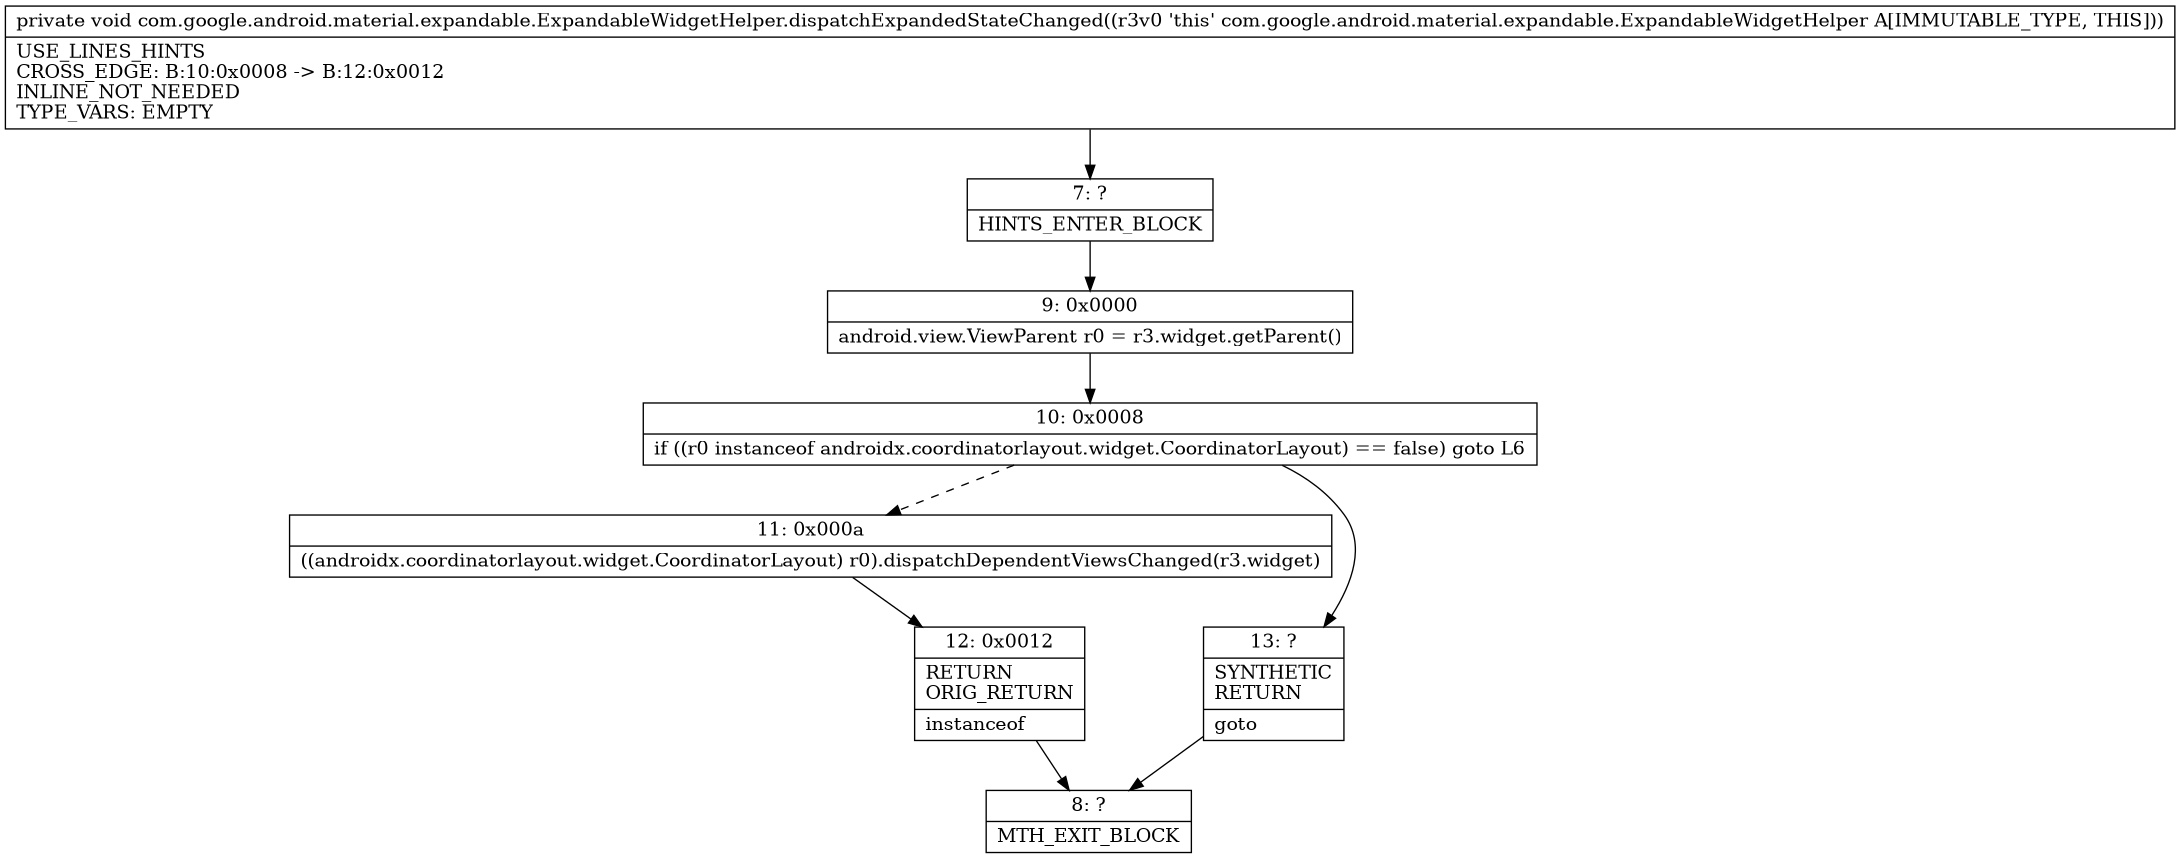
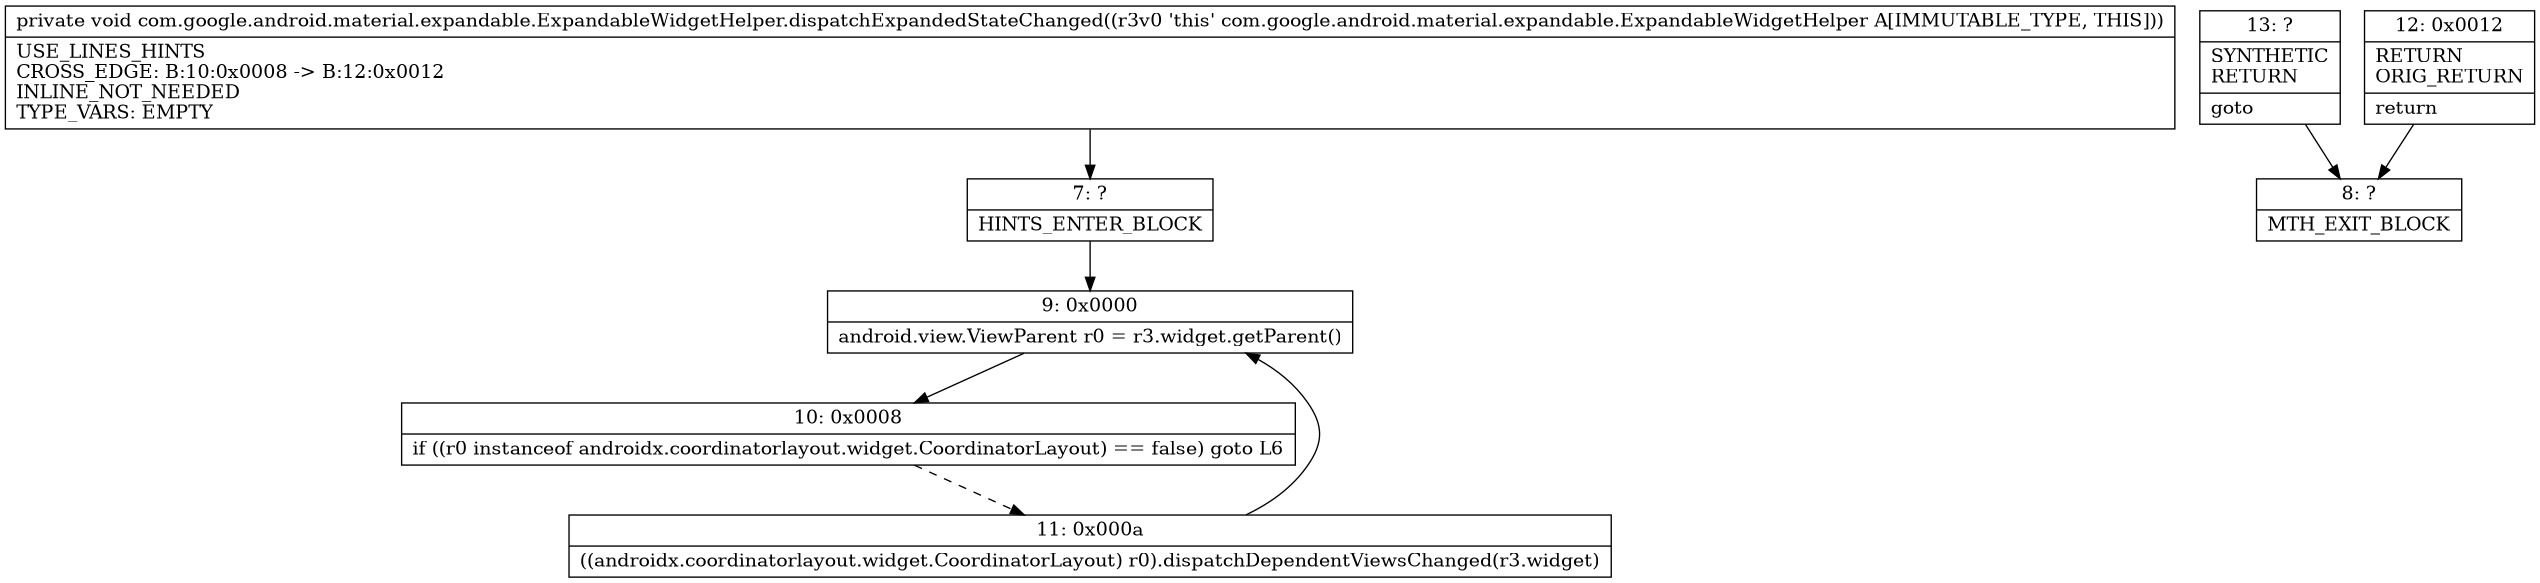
edge "10: 0x0008" -> "13: ?": removed
edge "11: 0x000a" -> "12: 0x0012": now "11: 0x000a" -> "9: 0x0000"
node "12: 0x0012": text "instanceof" -> "return"
